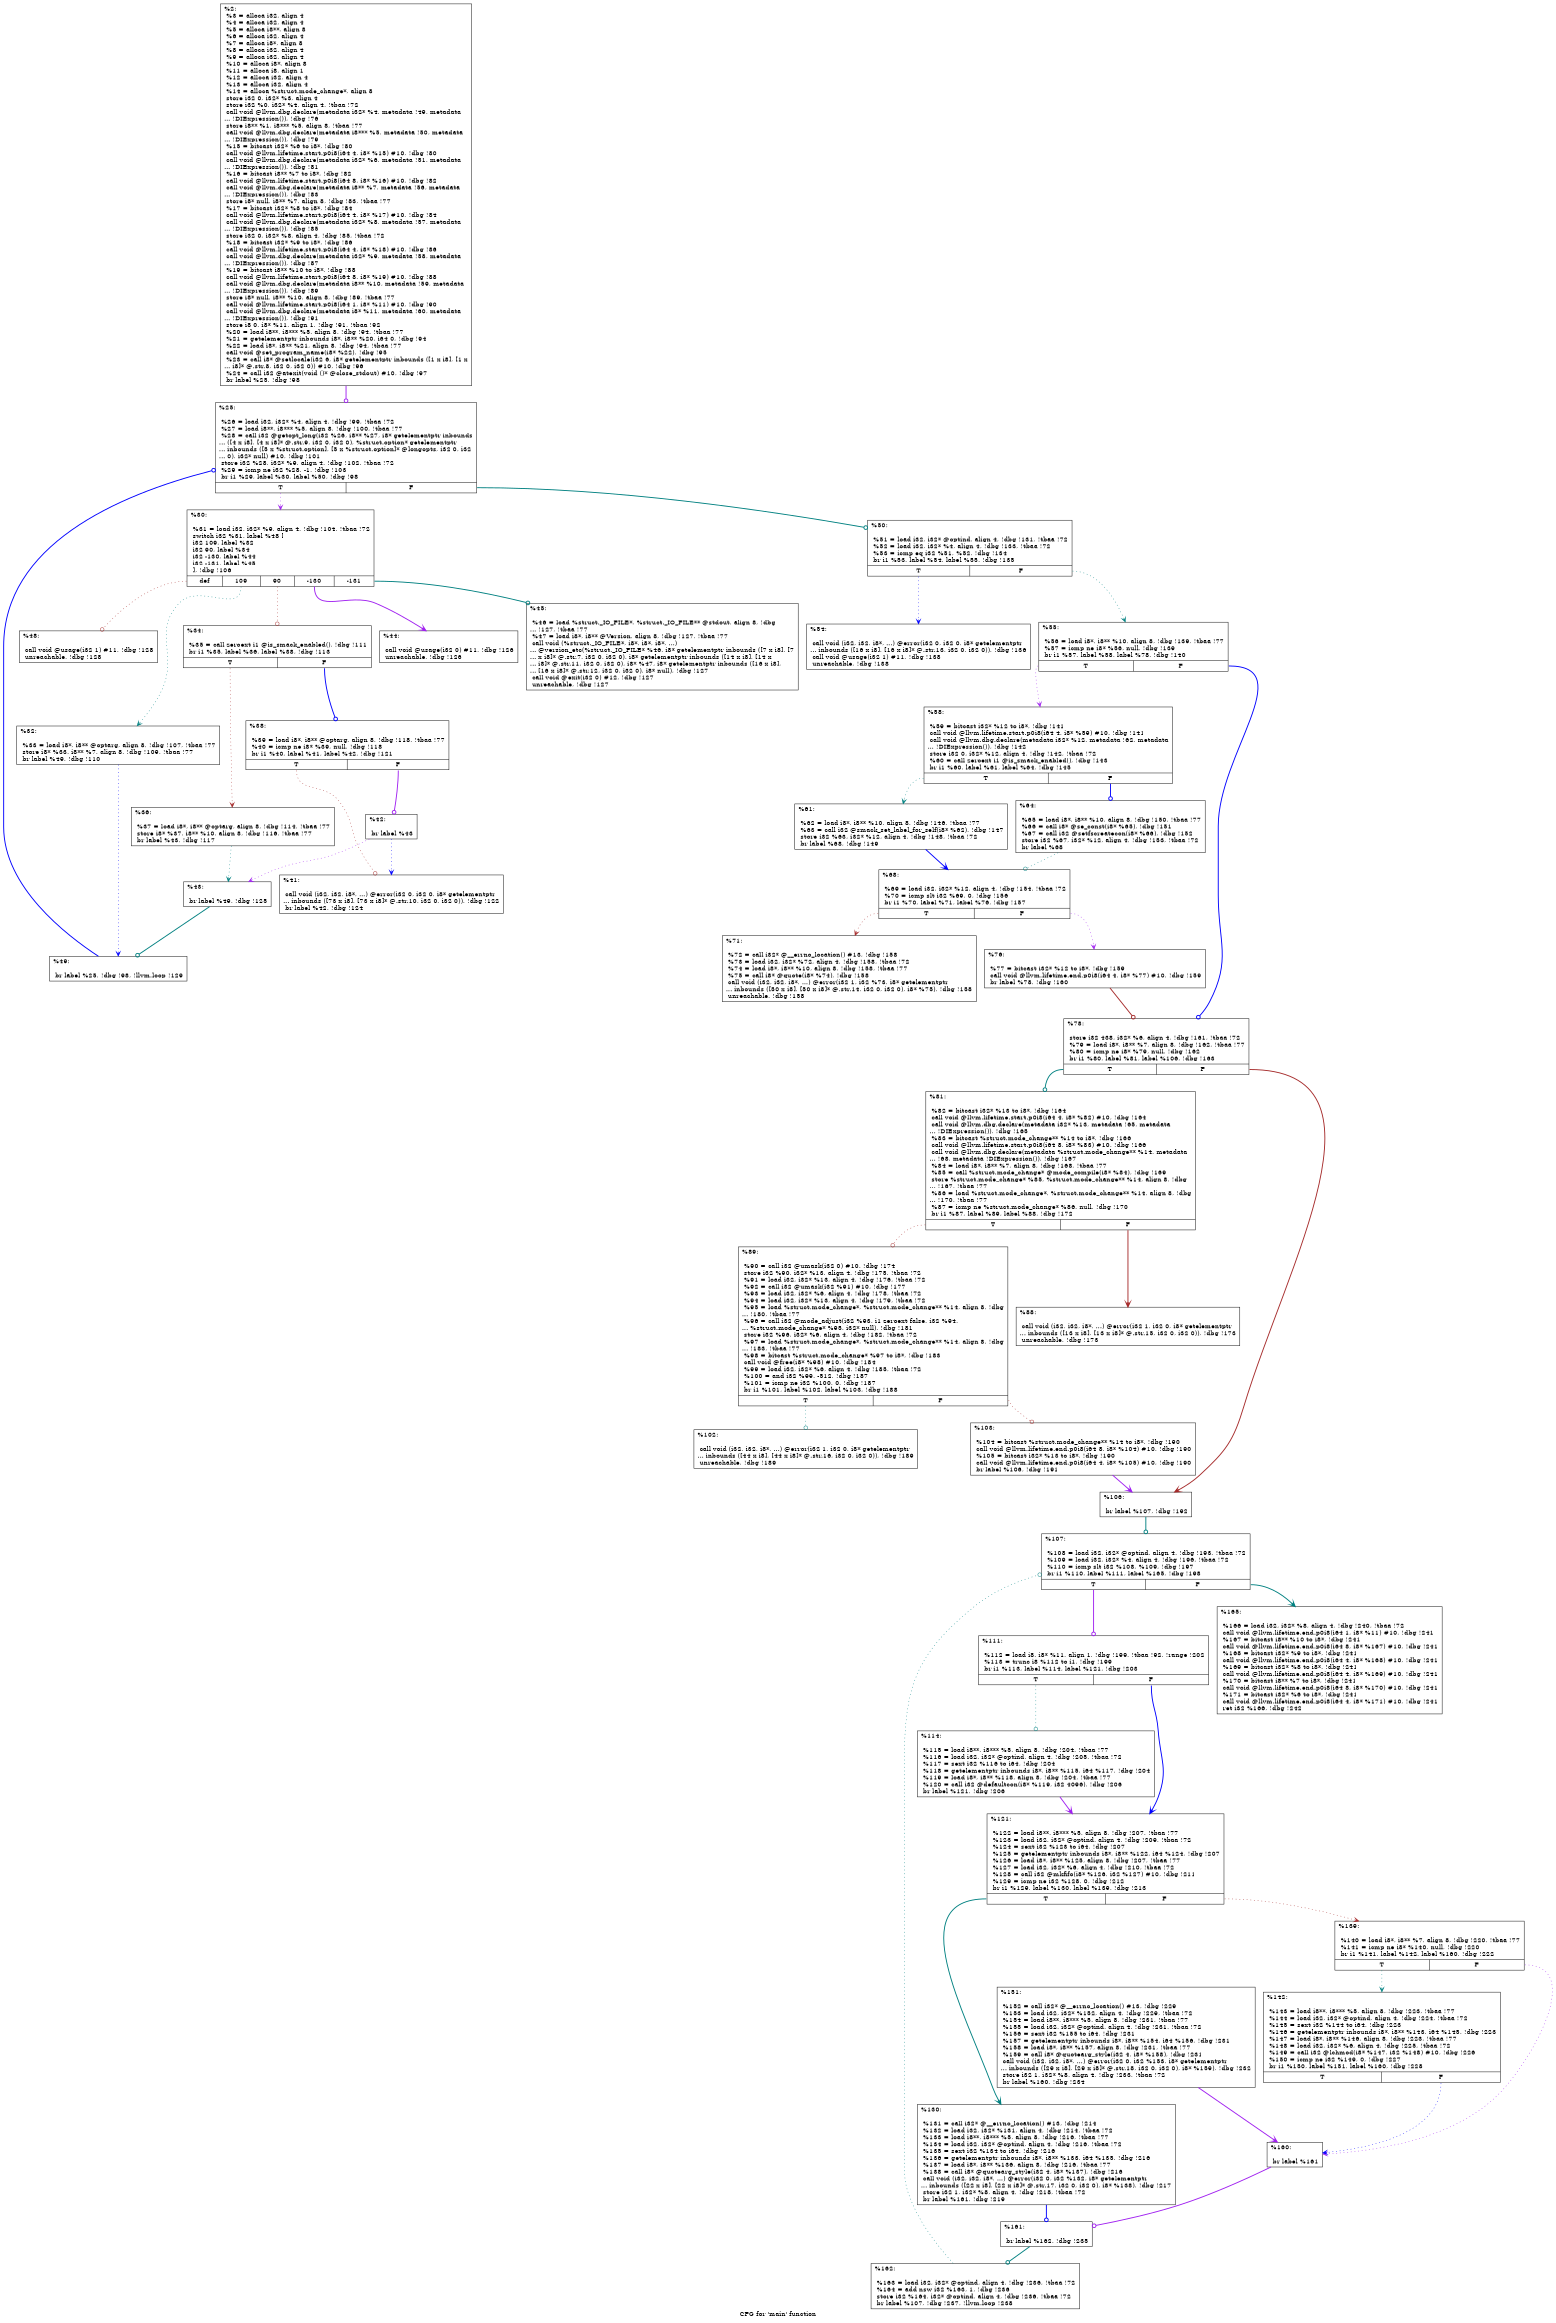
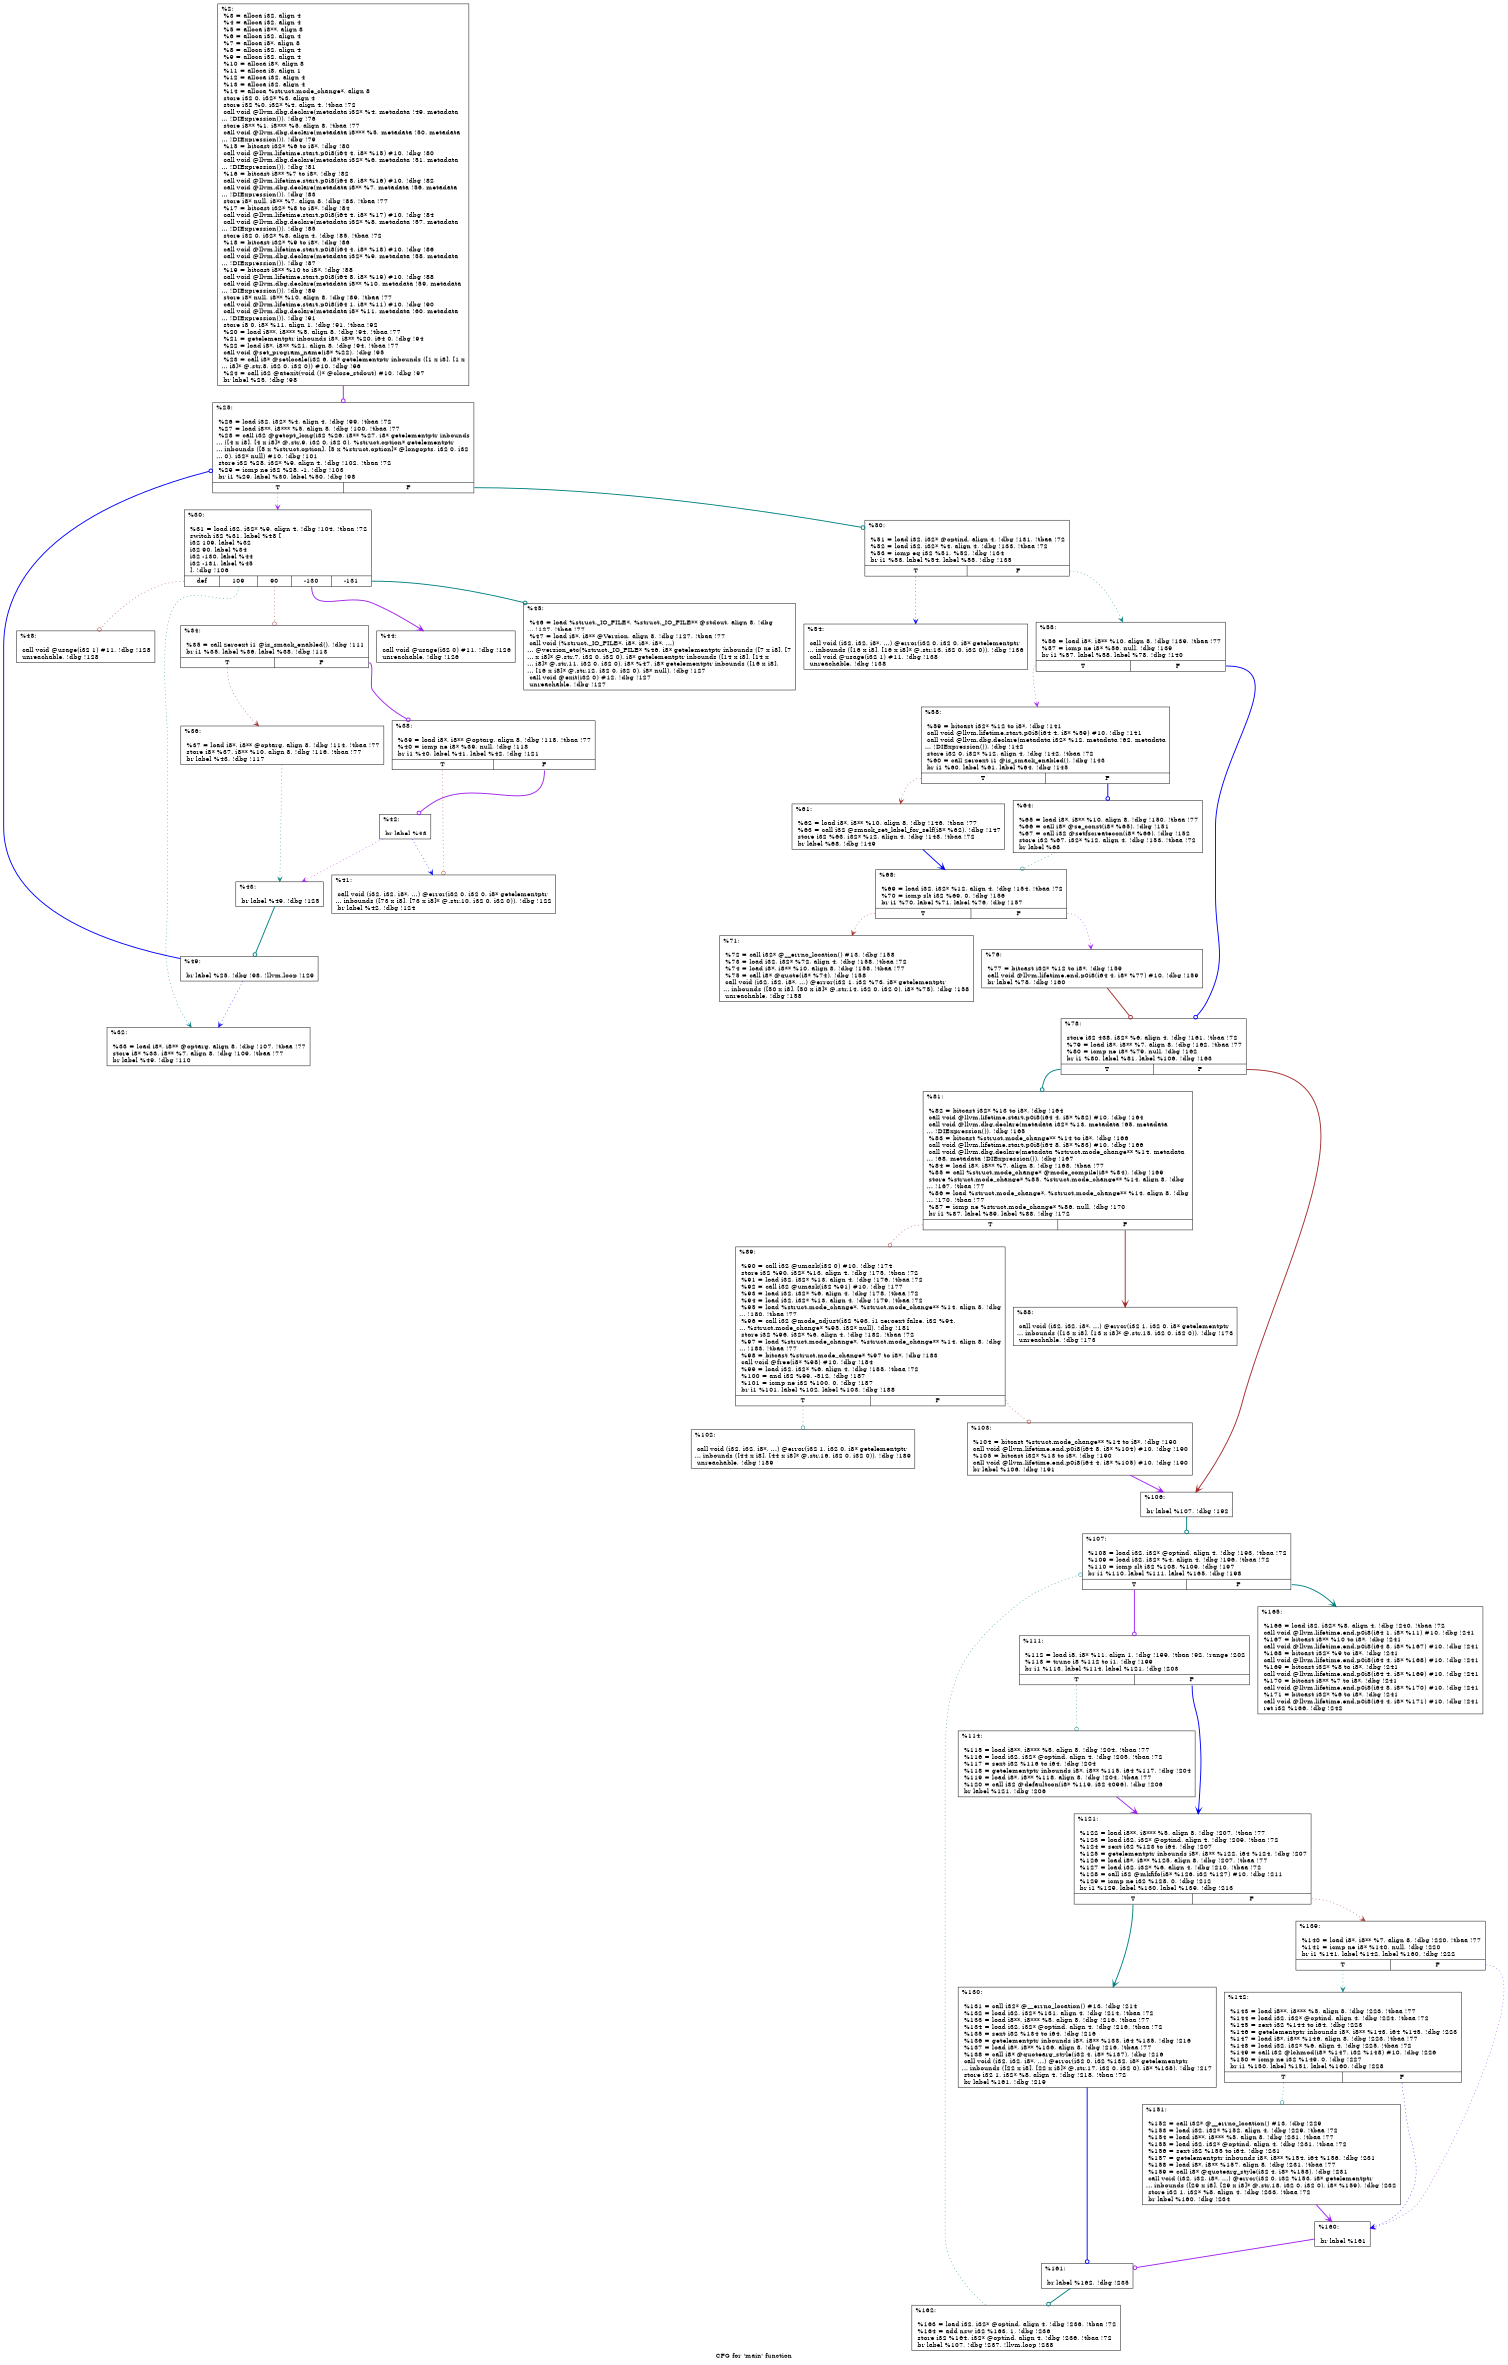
edge "%34:" -> "%38:": color blue -> purple
edge "%58:" -> "%61:": color teal -> brown
edge "%32:" -> "%49:": reversed
edge "%142:" -> "%151:": added
